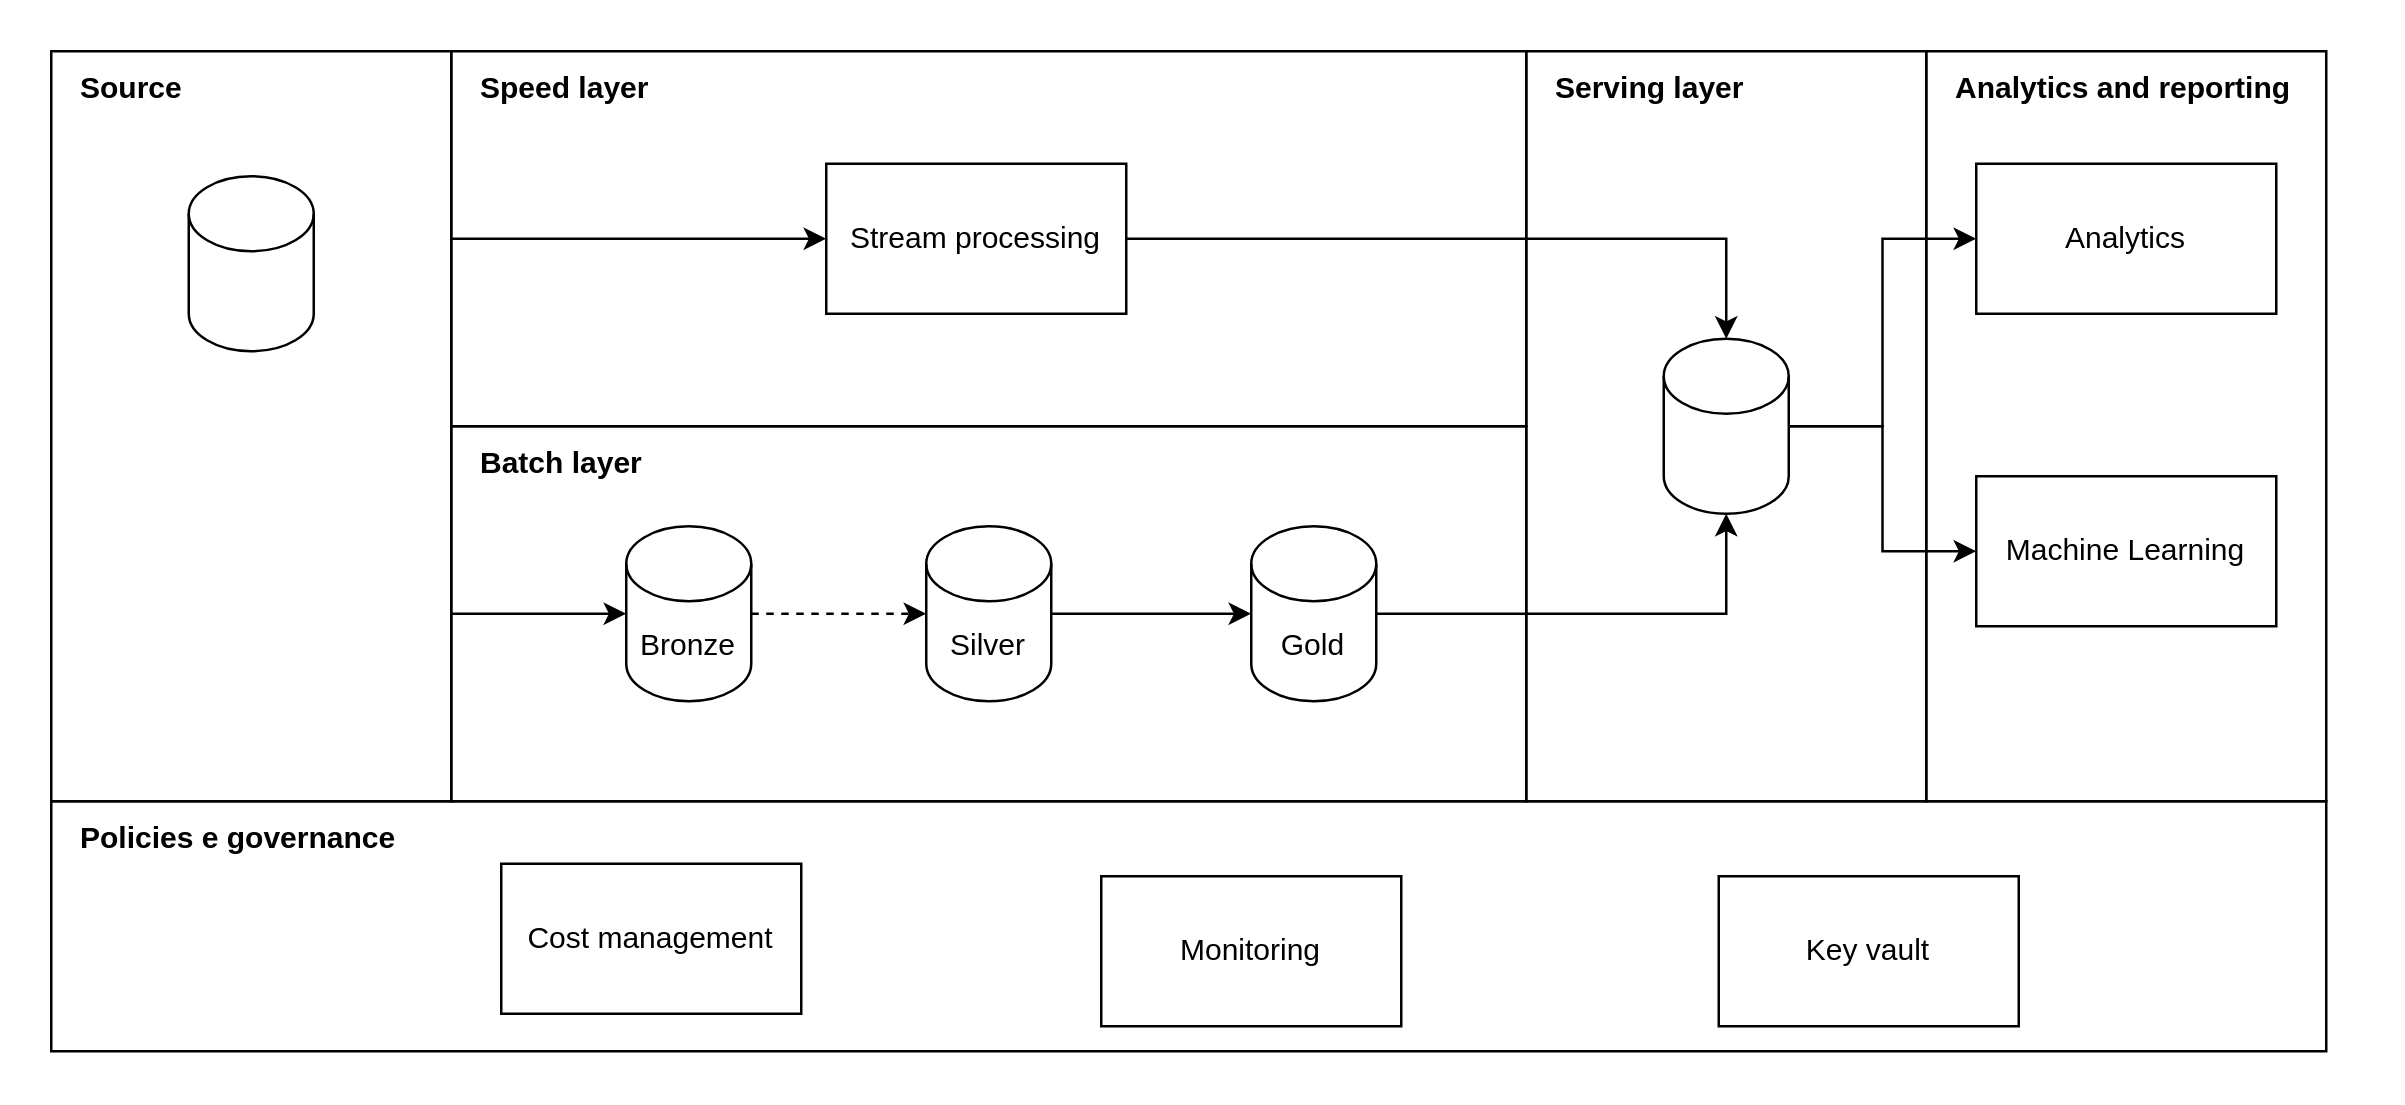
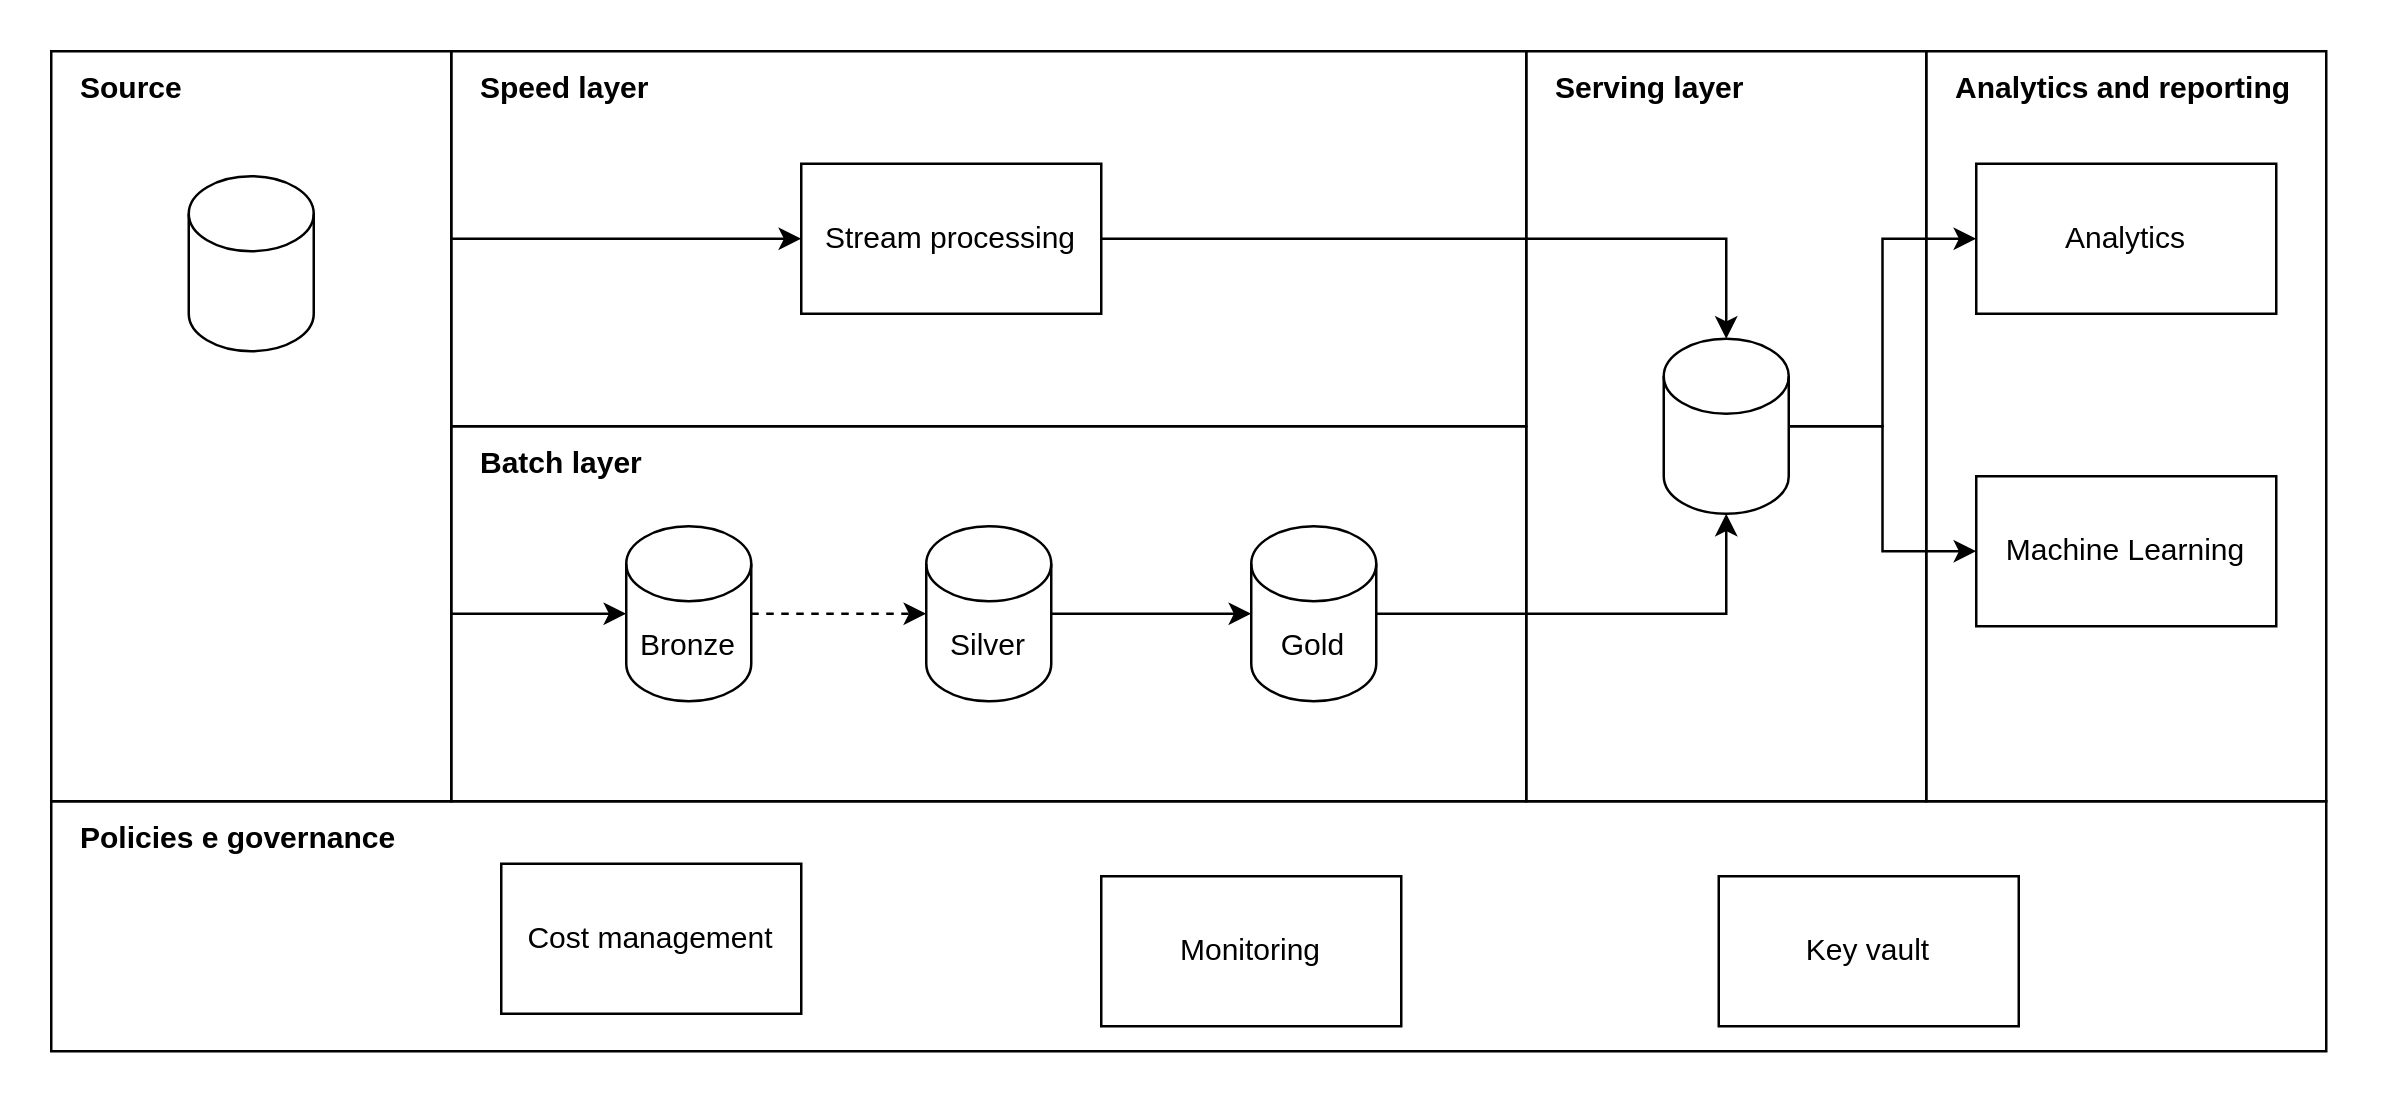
node "Stream processing": moved (976, 239) -> (951, 239)
